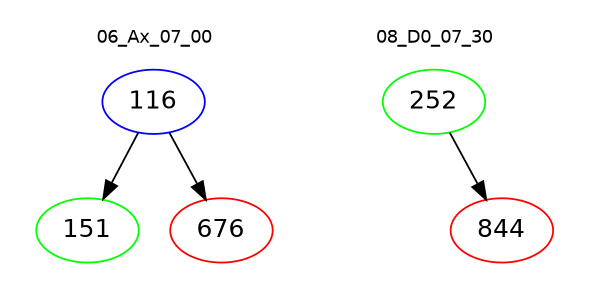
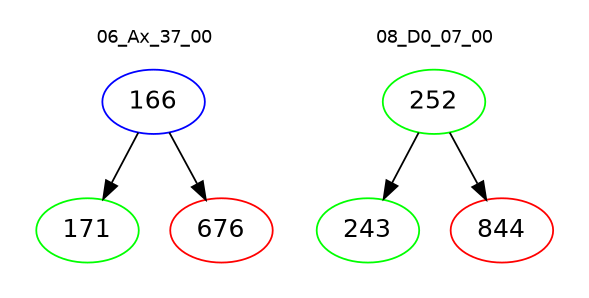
cluster "06_Ax_07_00": label "06_Ax_07_00" -> "06_Ax_37_00"
cluster "08_D0_07_30": label "08_D0_07_30" -> "08_D0_07_00"
node "116": label "116" -> "166"
node "151": label "151" -> "171"
node "243": added
